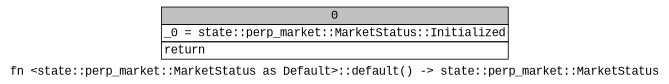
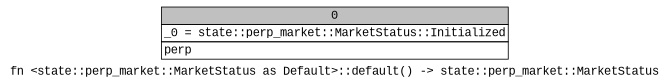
node "0": text "return" -> "perp"
